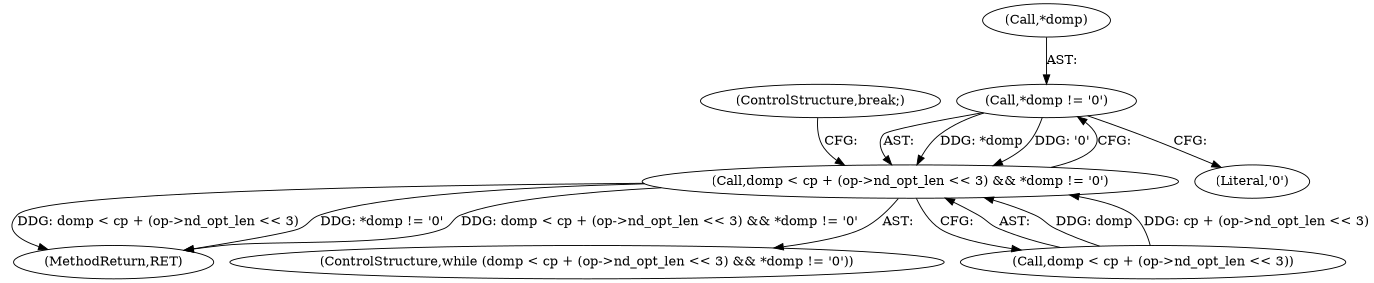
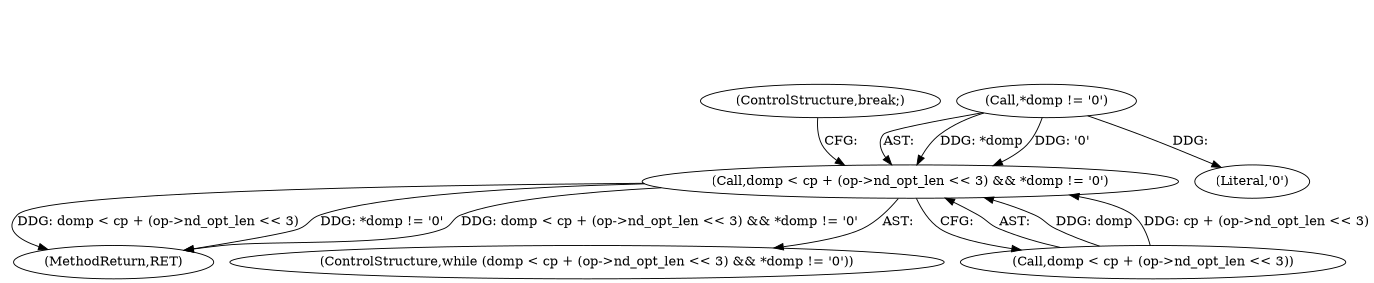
node "(Call,*domp)": removed
edge "(Call,*domp != '0')" -> "(Literal,'0')": label "CFG: " -> "DDG: "
edge "(Call,domp < cp + (op->nd_opt_len << 3) && *domp != '0')" -> "(Call,*domp != '0')": removed, label "CFG:"
